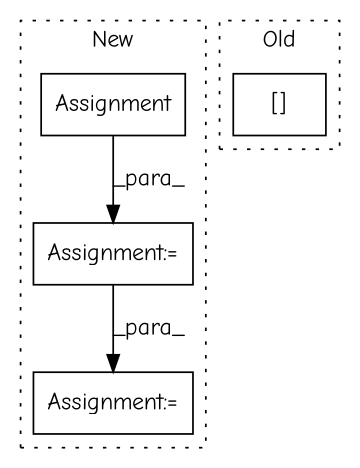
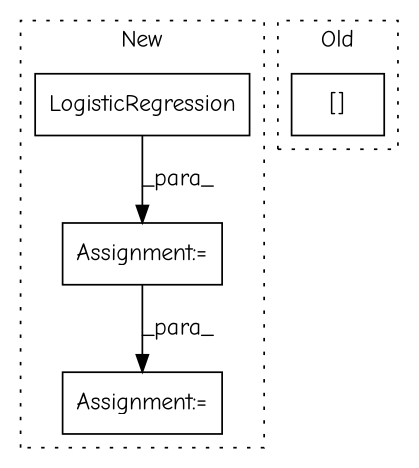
node "Assignment": label "Assignment" -> "LogisticRegression"
